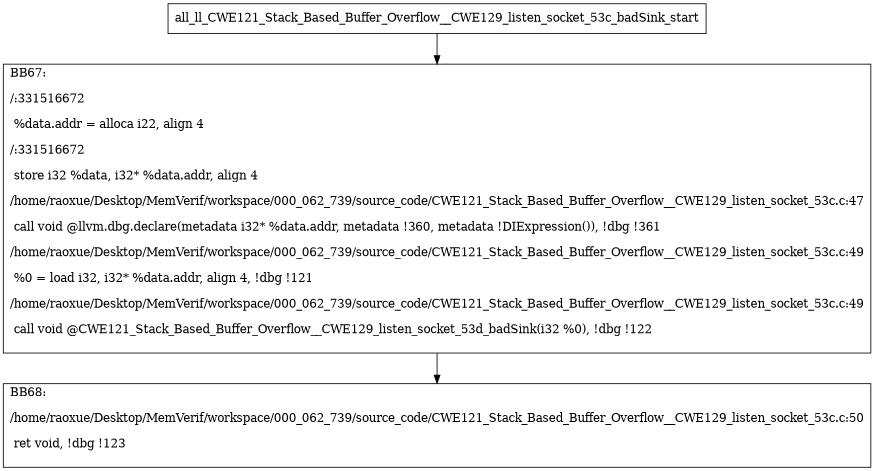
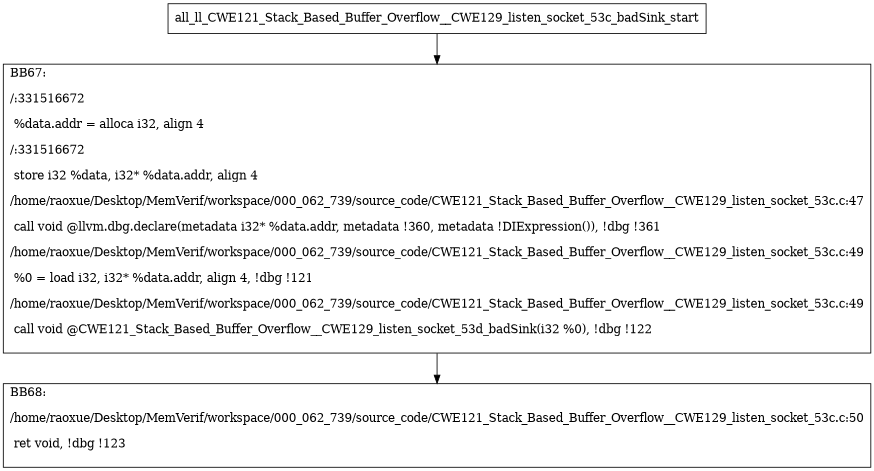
node "BB67:": text "%data.addr = alloca i22, align 4" -> "%data.addr = alloca i32, align 4"
